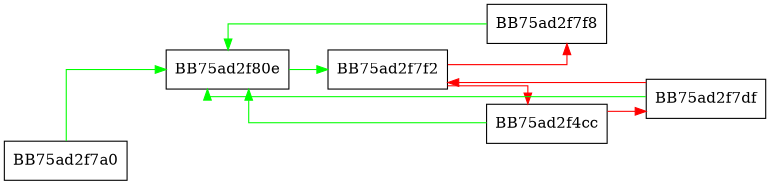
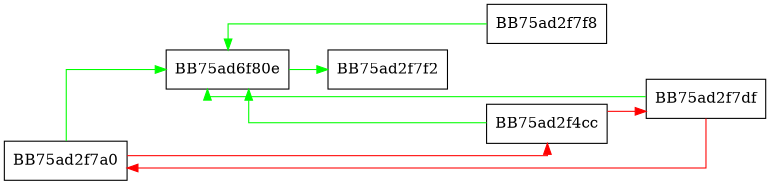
edge "BB75ad2f7f2" -> "BB75ad2f7f8": removed
node "BB75ad2f80e": label "BB75ad2f80e" -> "BB75ad6f80e"
edge "BB75ad2f7df" -> "BB75ad2f7f2": now "BB75ad2f7df" -> "BB75ad2f7a0"
edge "BB75ad2f7f2" -> "BB75ad2f4cc": now "BB75ad2f7a0" -> "BB75ad2f4cc"
